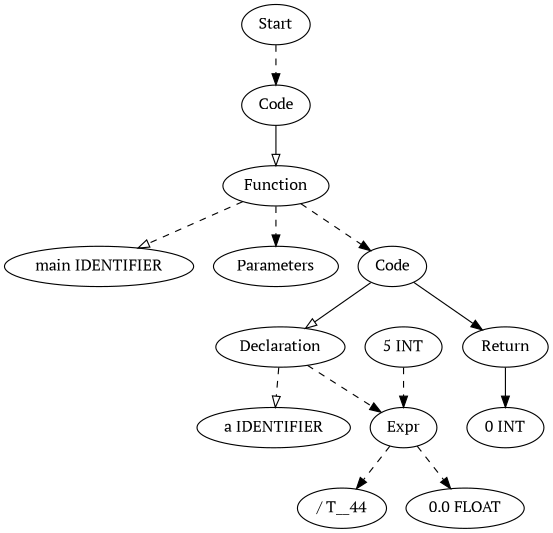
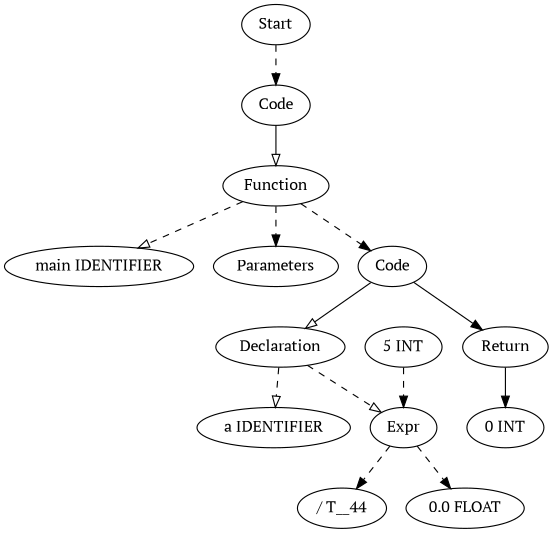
edge "Declaration" -> "Expr": arrowhead normal -> onormal
